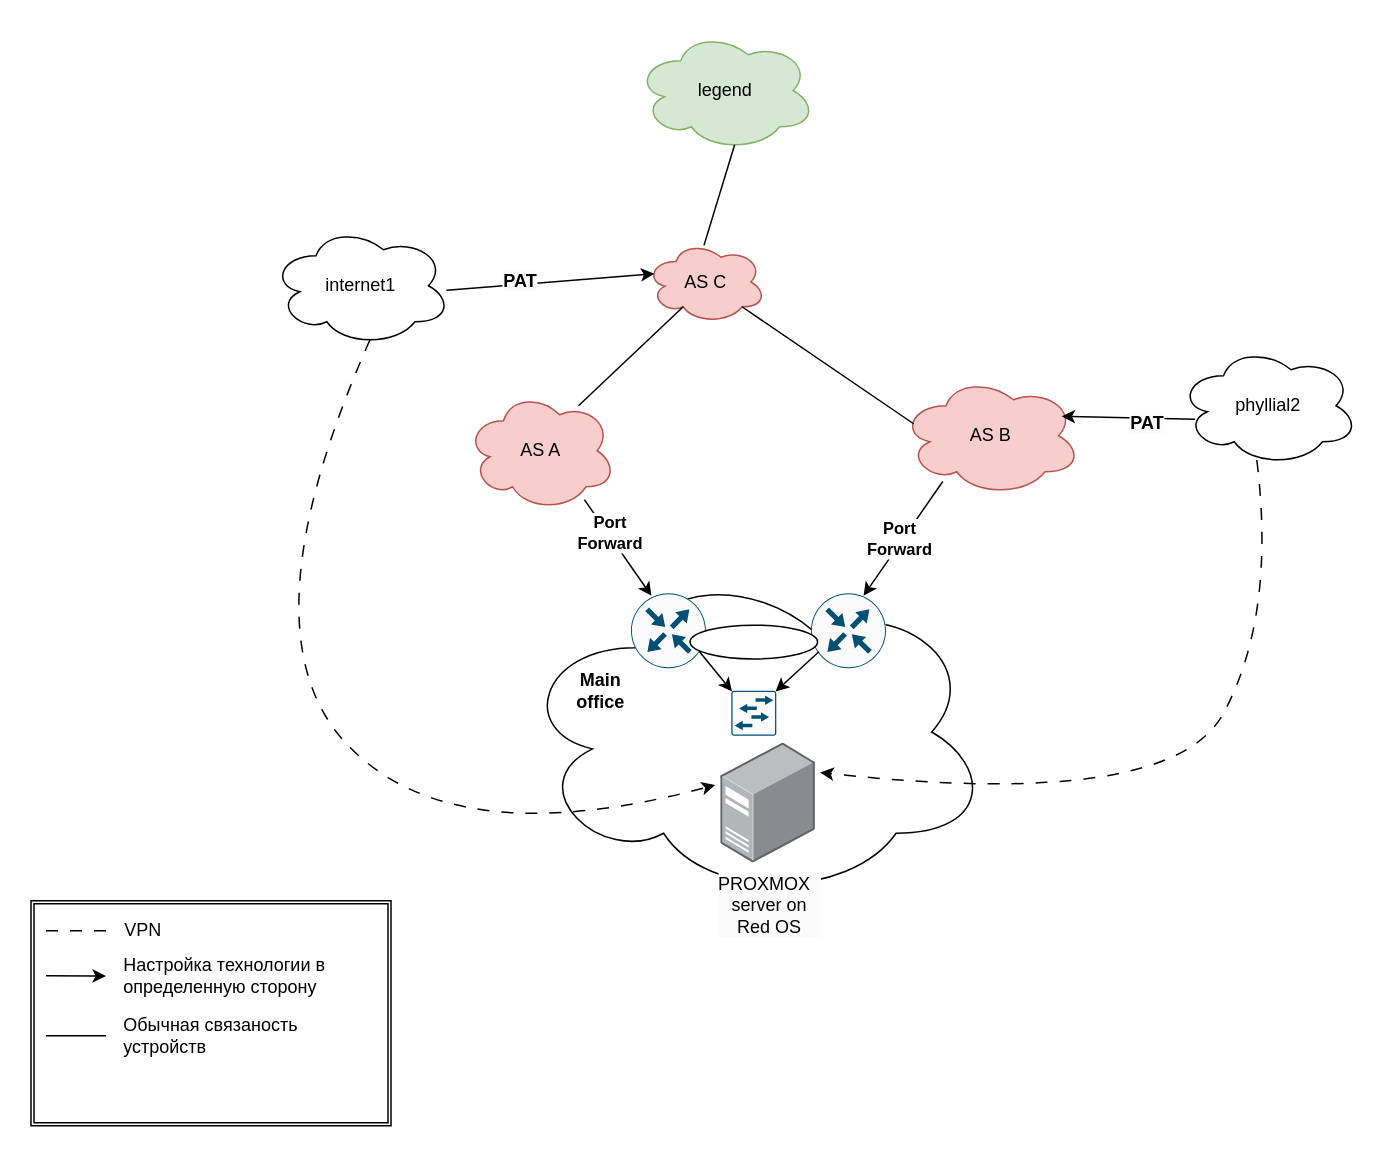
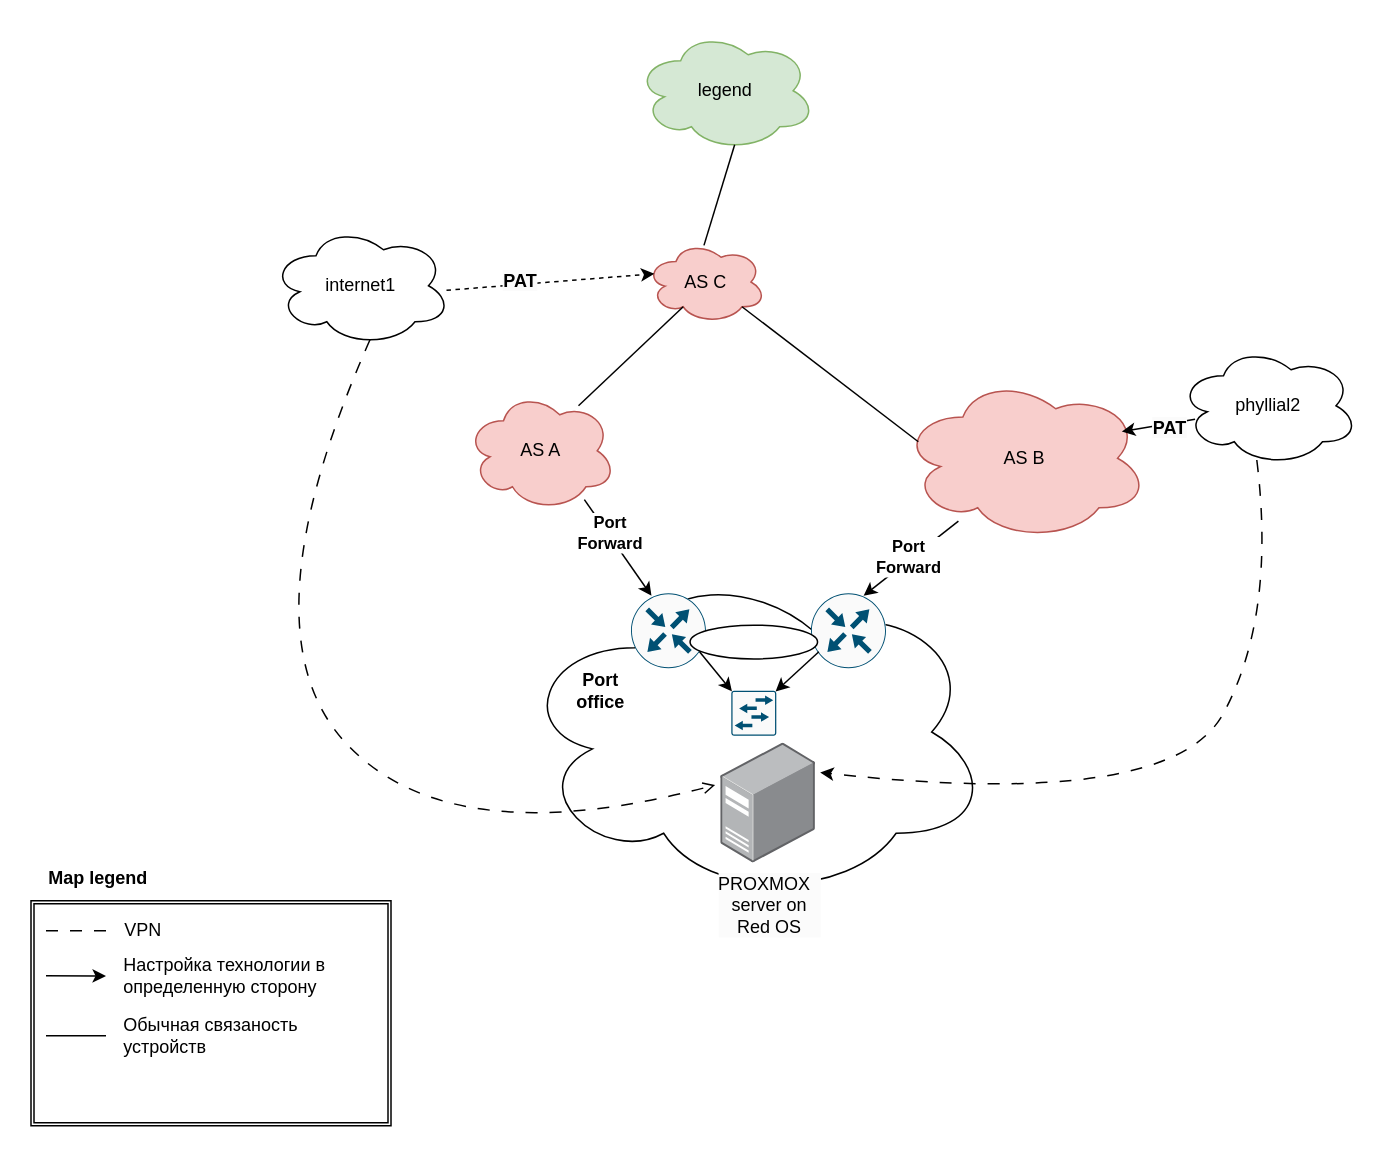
edge "internet1" -> "AS C": style solid -> dashed
node "AS B": size 180x120 -> 248x165
node "Main office": label "Main office" -> "Port office"
edge "internet1" -> "PROXMOX server on Red OS": arrowhead classic -> open
node "Map legend": added
